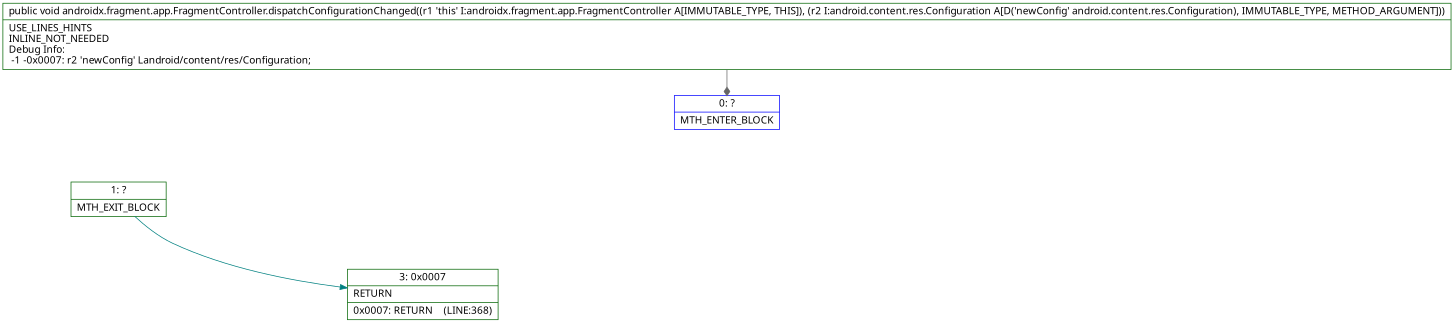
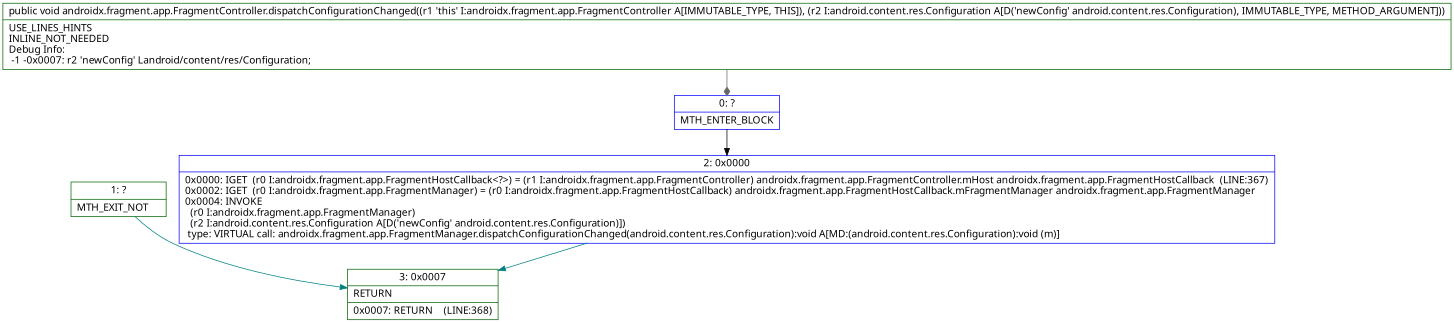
node "2: 0x0000": added
node "1: ?": text "MTH_EXIT_BLOCK" -> "MTH_EXIT_NOT"
